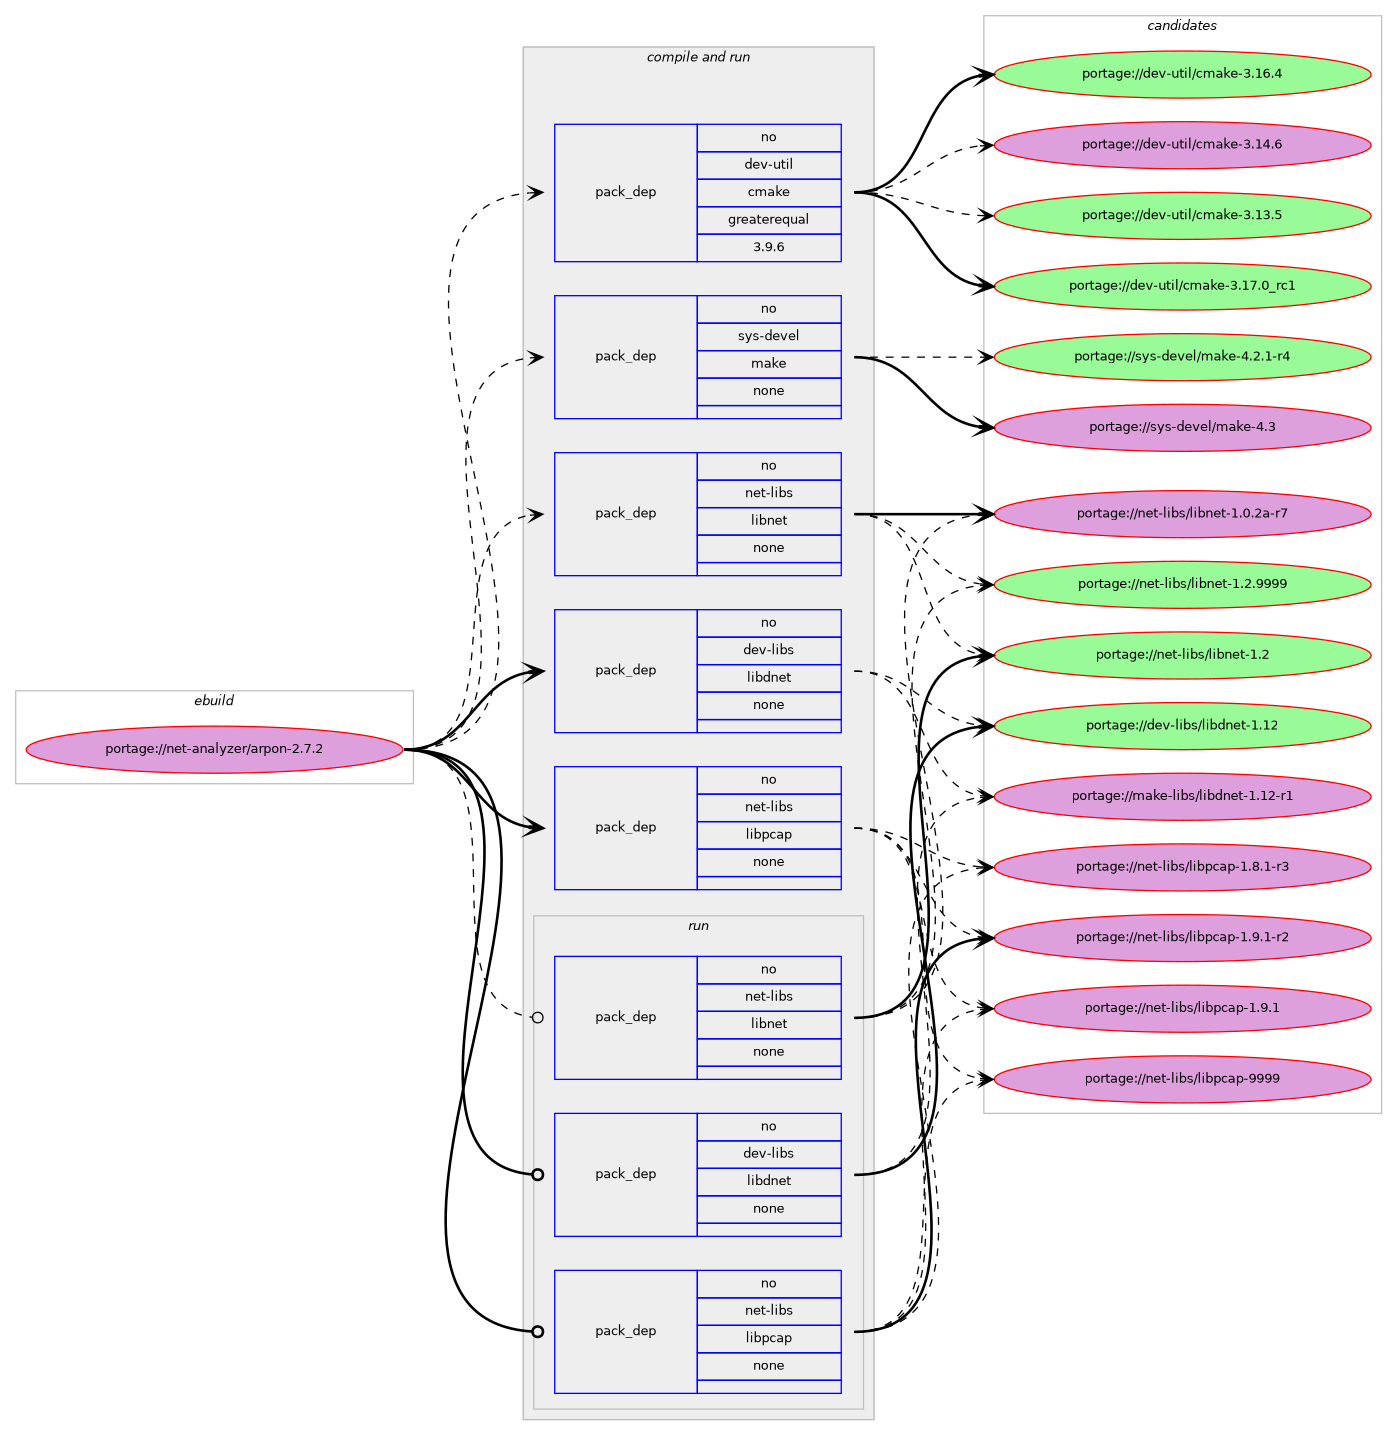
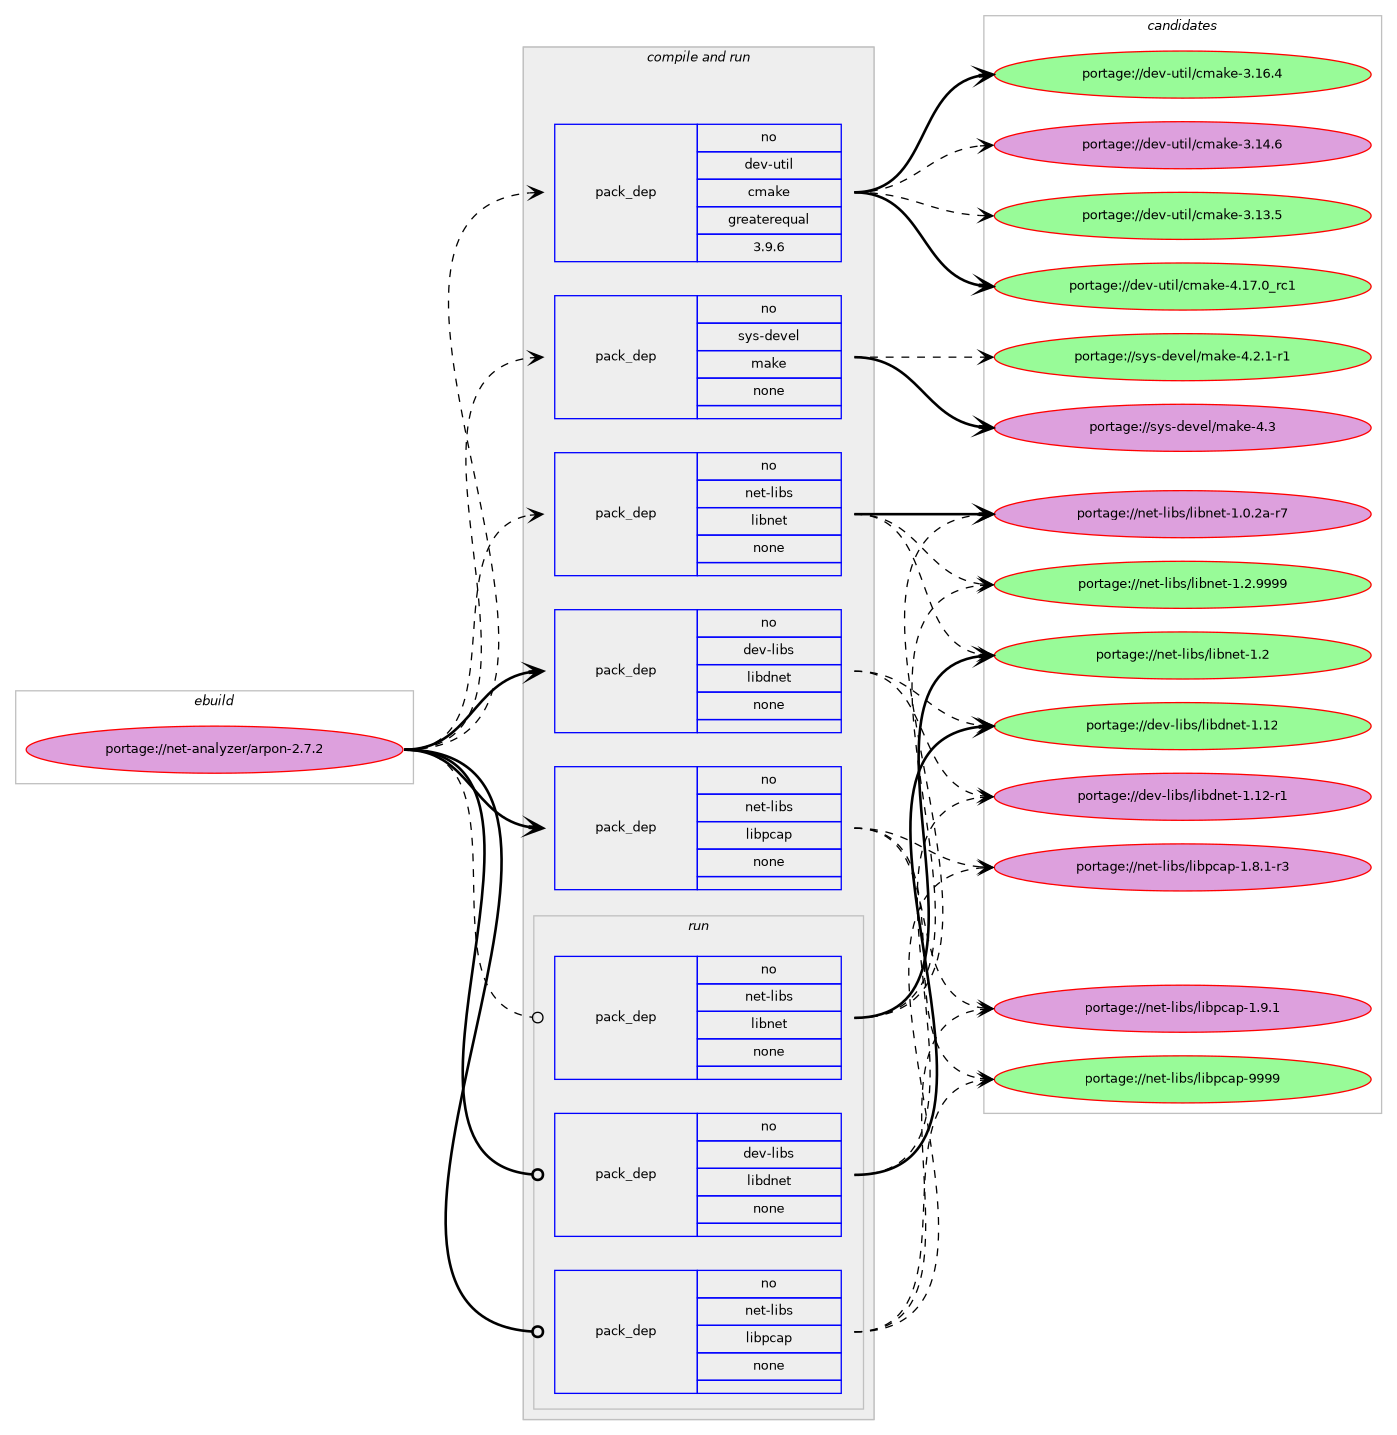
node "portage://dev-util/cmake-3.17.0_rc1": label "portage://dev-util/cmake-3.17.0_rc1" -> "portage://dev-util/cmake-4.17.0_rc1"
node "portage://sys-devel/make-4.2.1-r4": label "portage://sys-devel/make-4.2.1-r4" -> "portage://sys-devel/make-4.2.1-r1"
node "portage://make-libs/libdnet-1.12-r1": label "portage://make-libs/libdnet-1.12-r1" -> "portage://dev-libs/libdnet-1.12-r1"
node "portage://net-libs/libpcap-1.9.1-r2": removed
node "portage://net-libs/libpcap-9999": fillcolor plum -> palegreen
